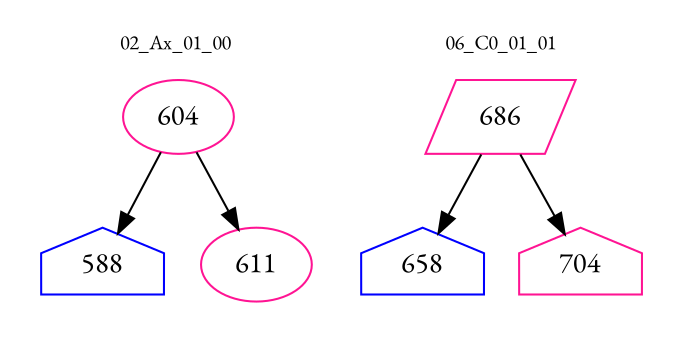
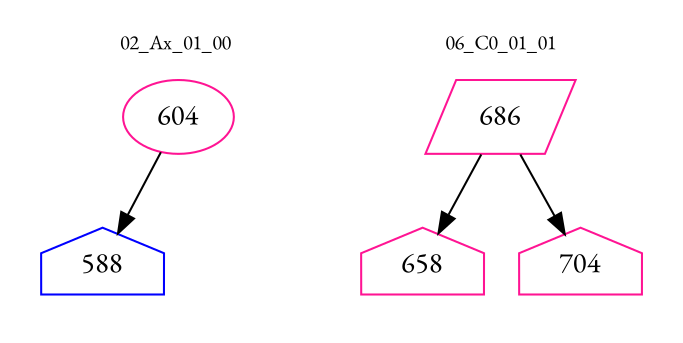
node "611": removed
node "658": color blue -> deeppink
